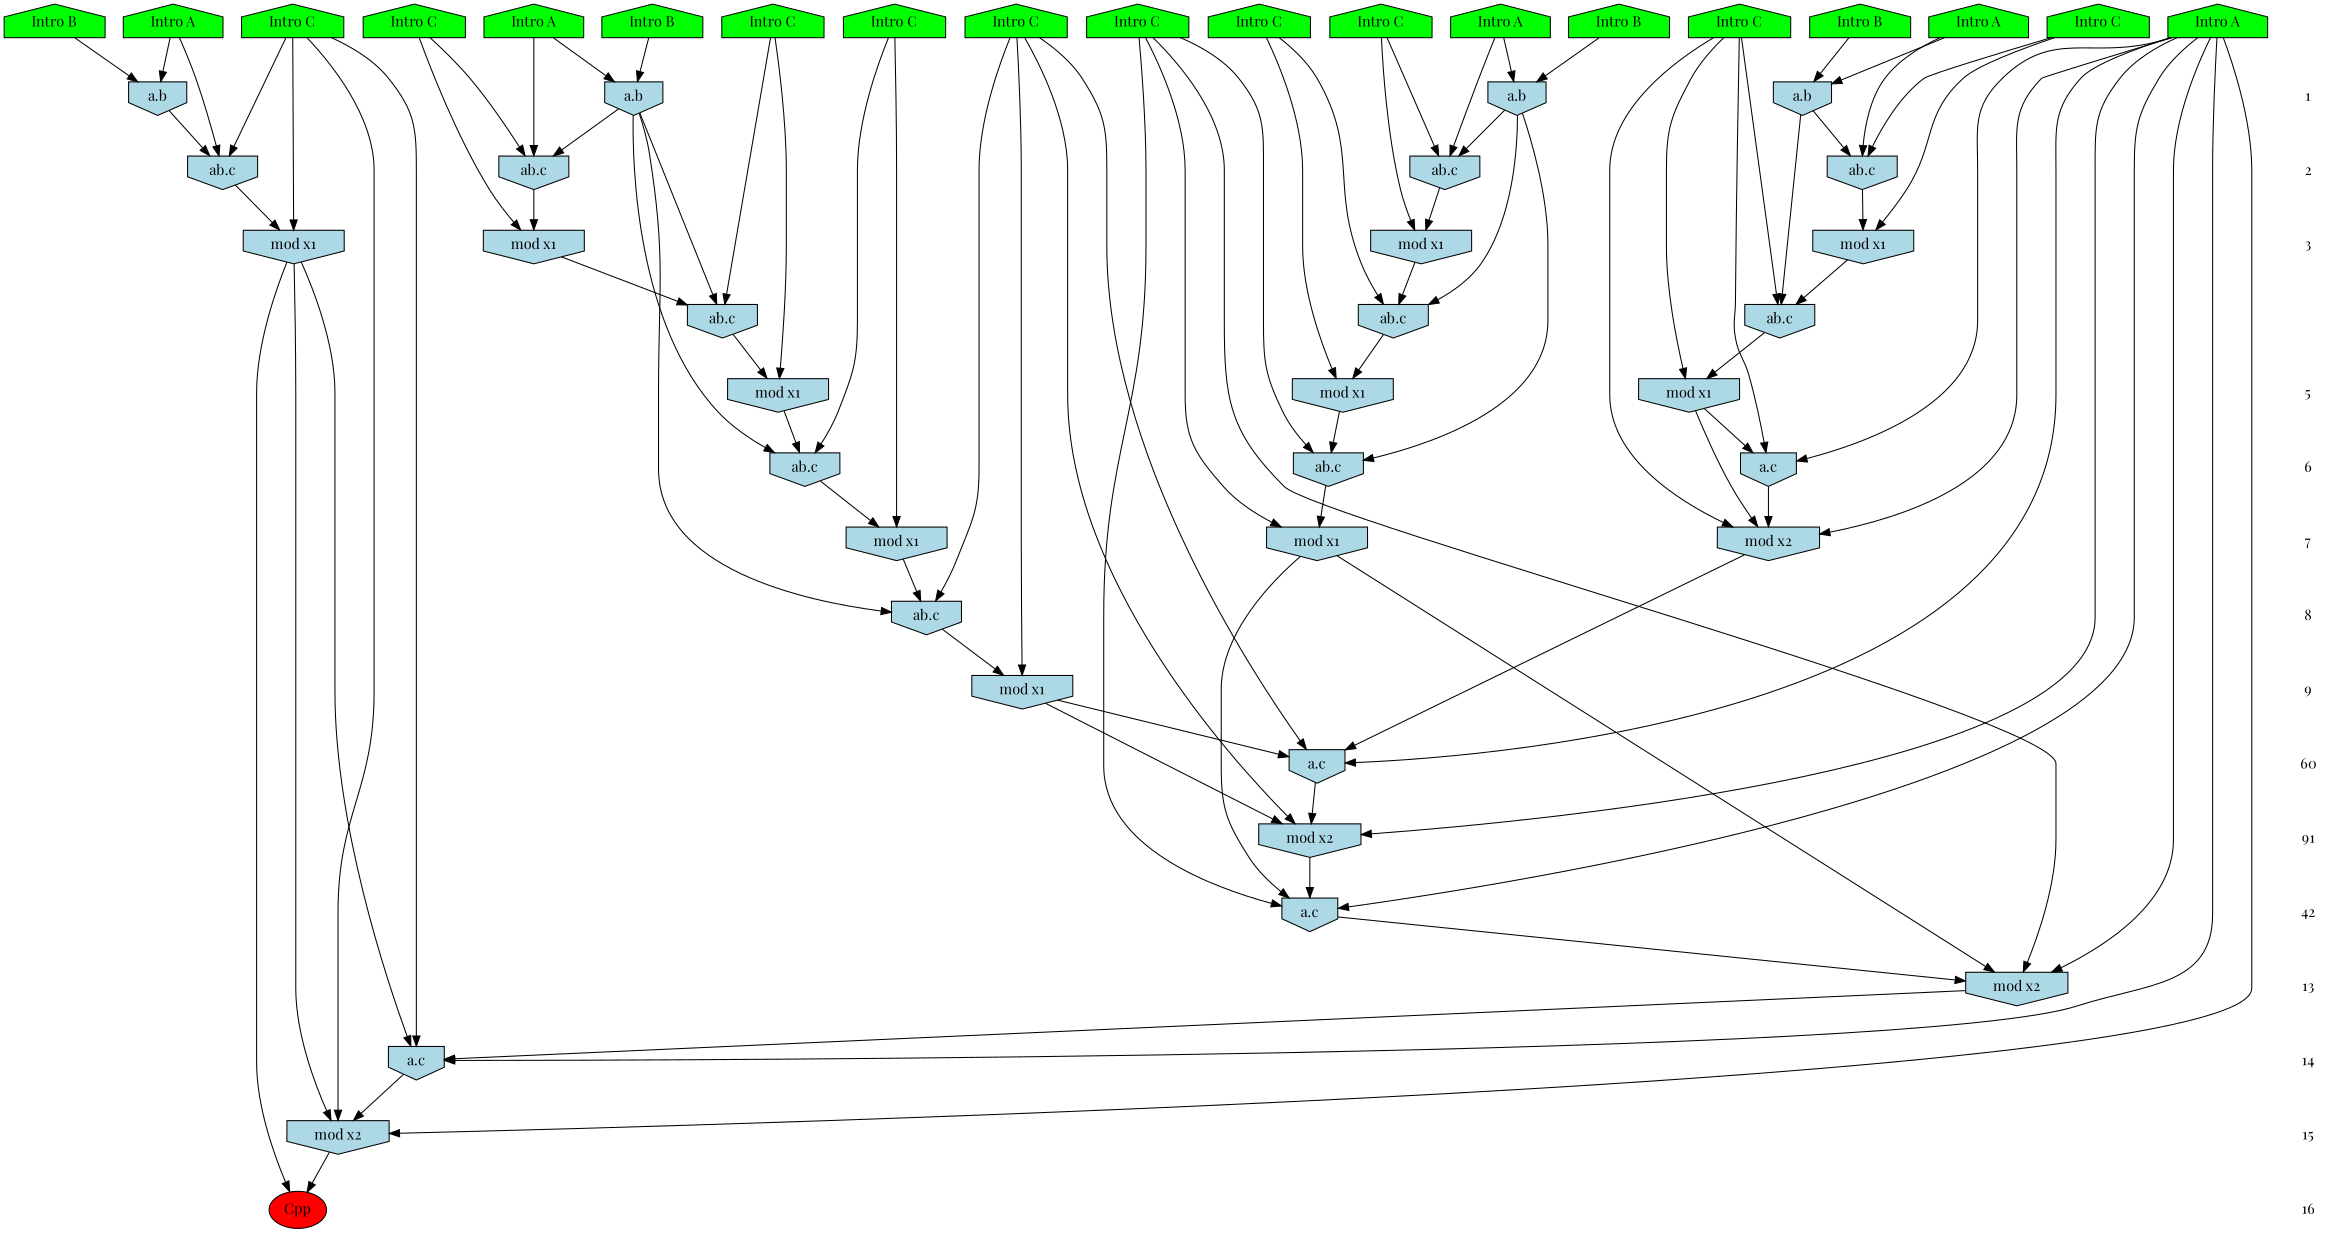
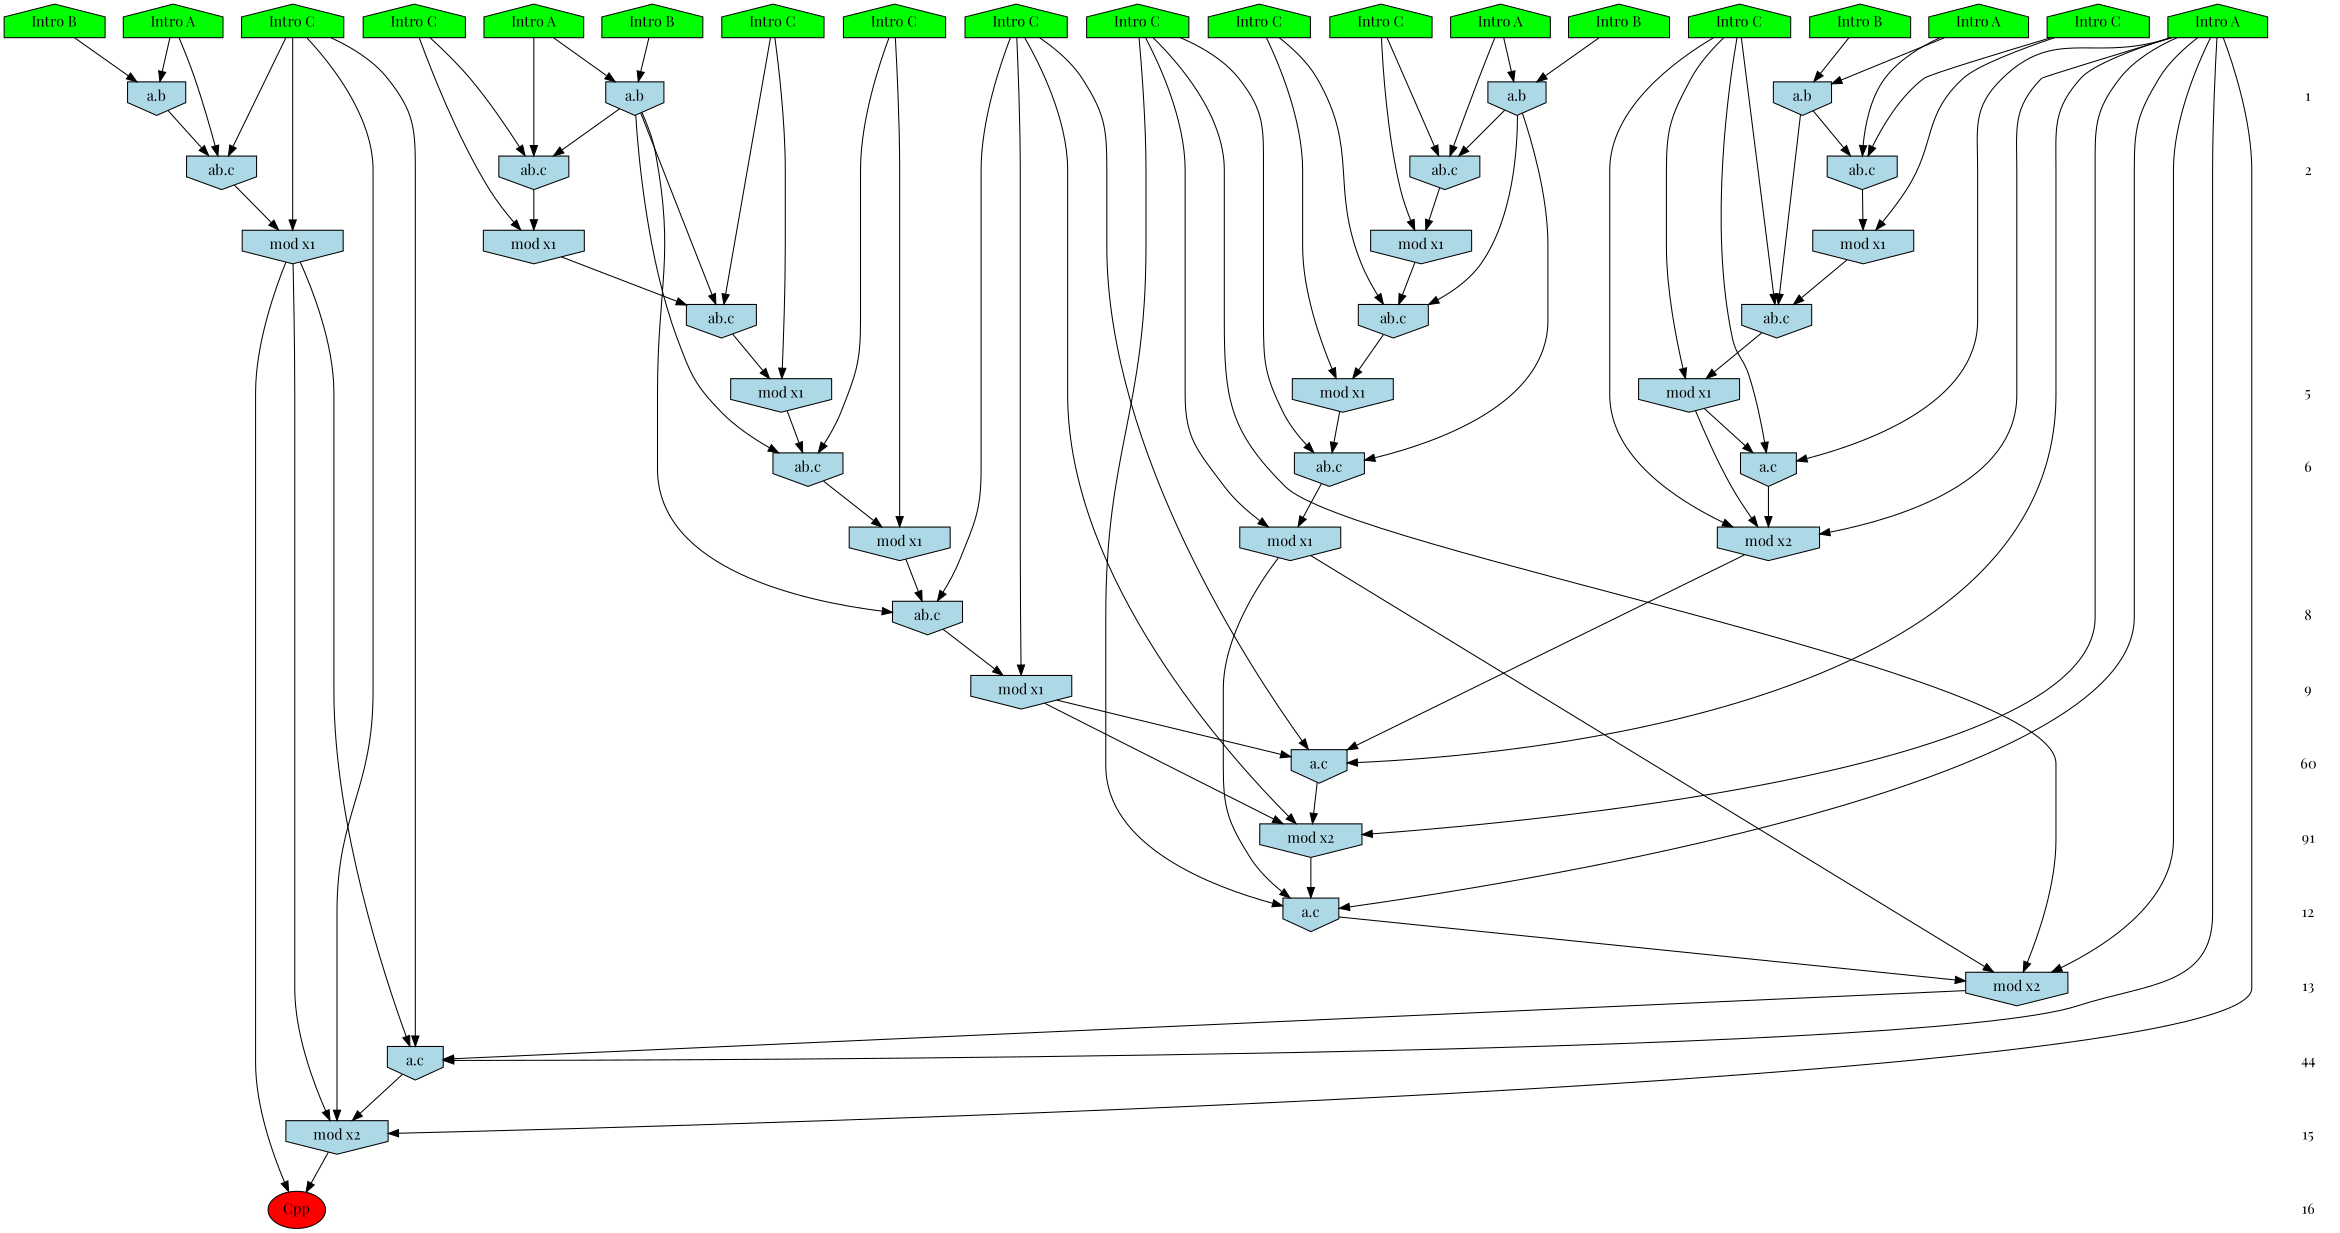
node "3": removed
node "7": removed
node "42": label "42" -> "12"
node "14": label "14" -> "44"
